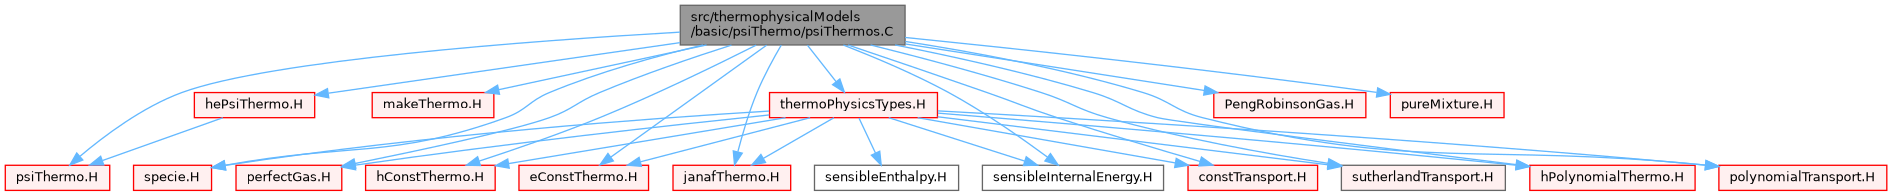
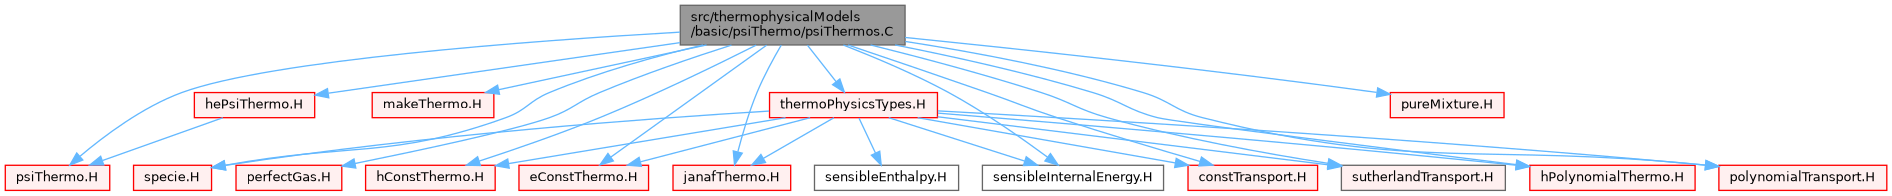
node "PengRobinsonGas.H": removed
edge "thermoPhysicsTypes.H" -> "perfectGas.H": removed
